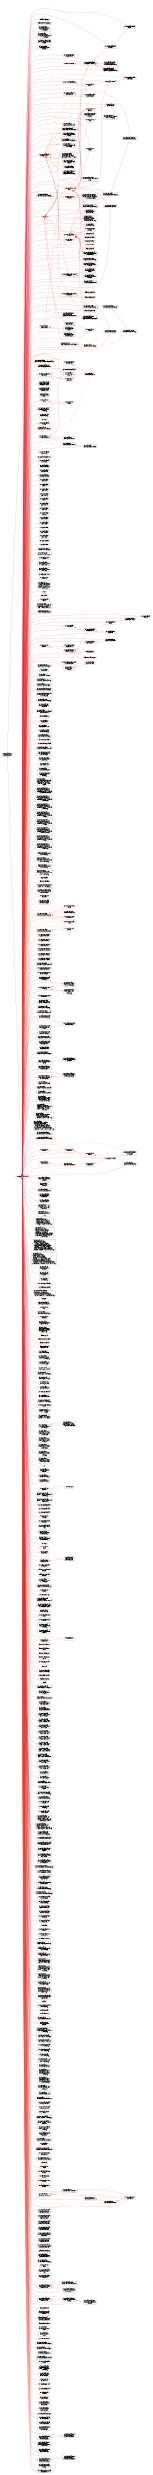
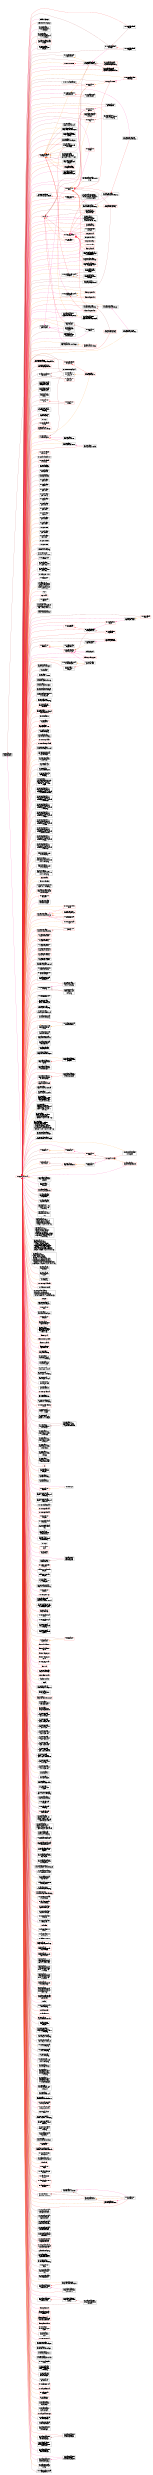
node "hpx::parcelset::decode _parcels": added
